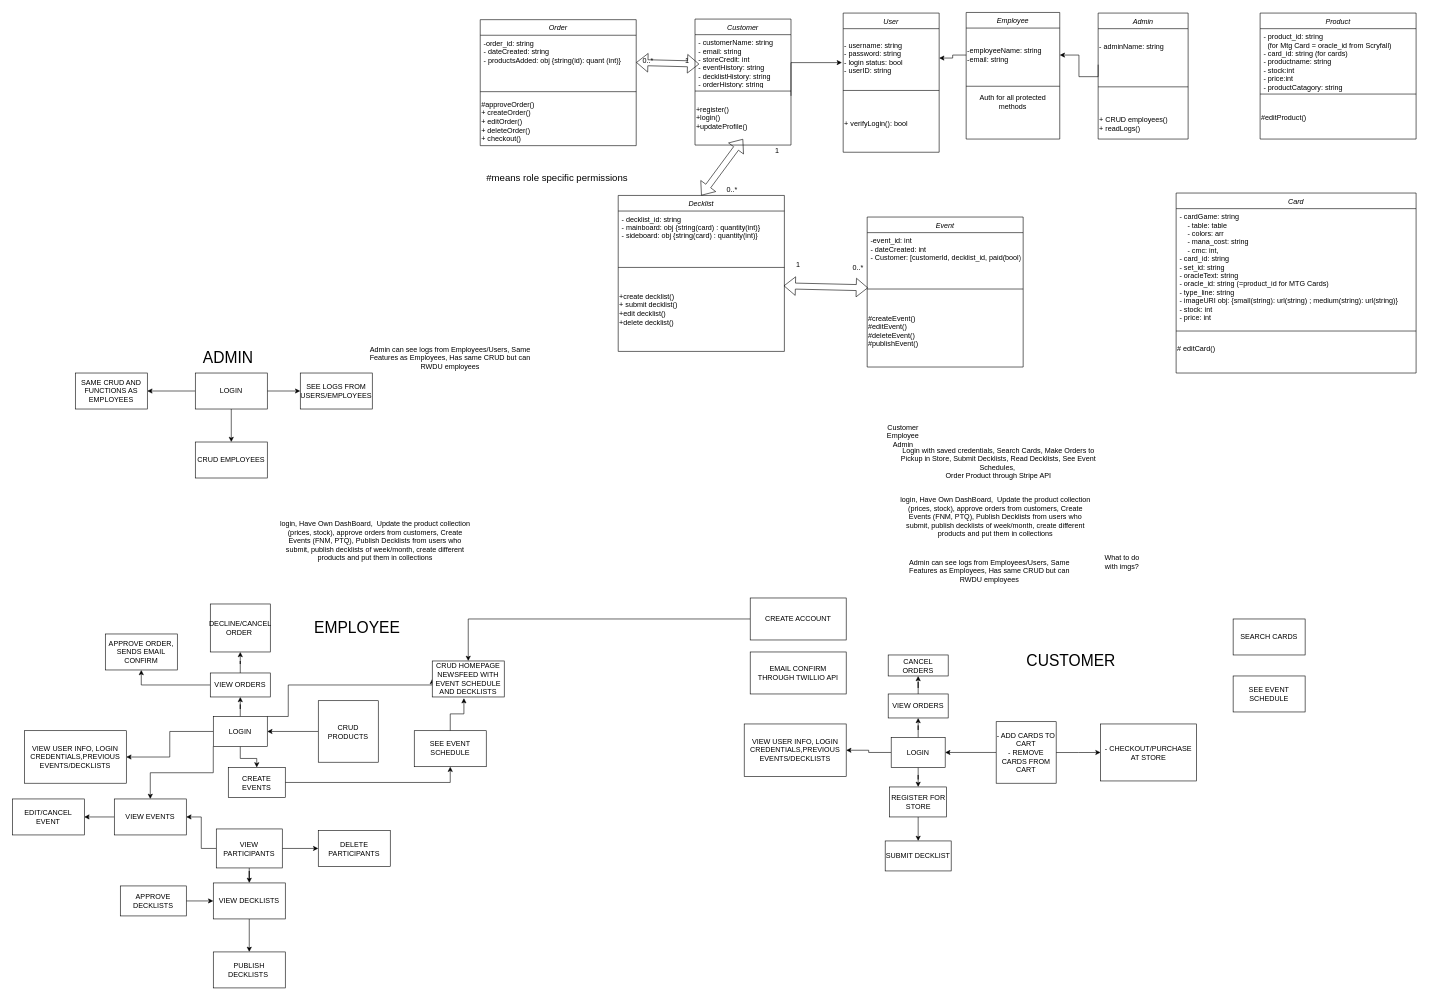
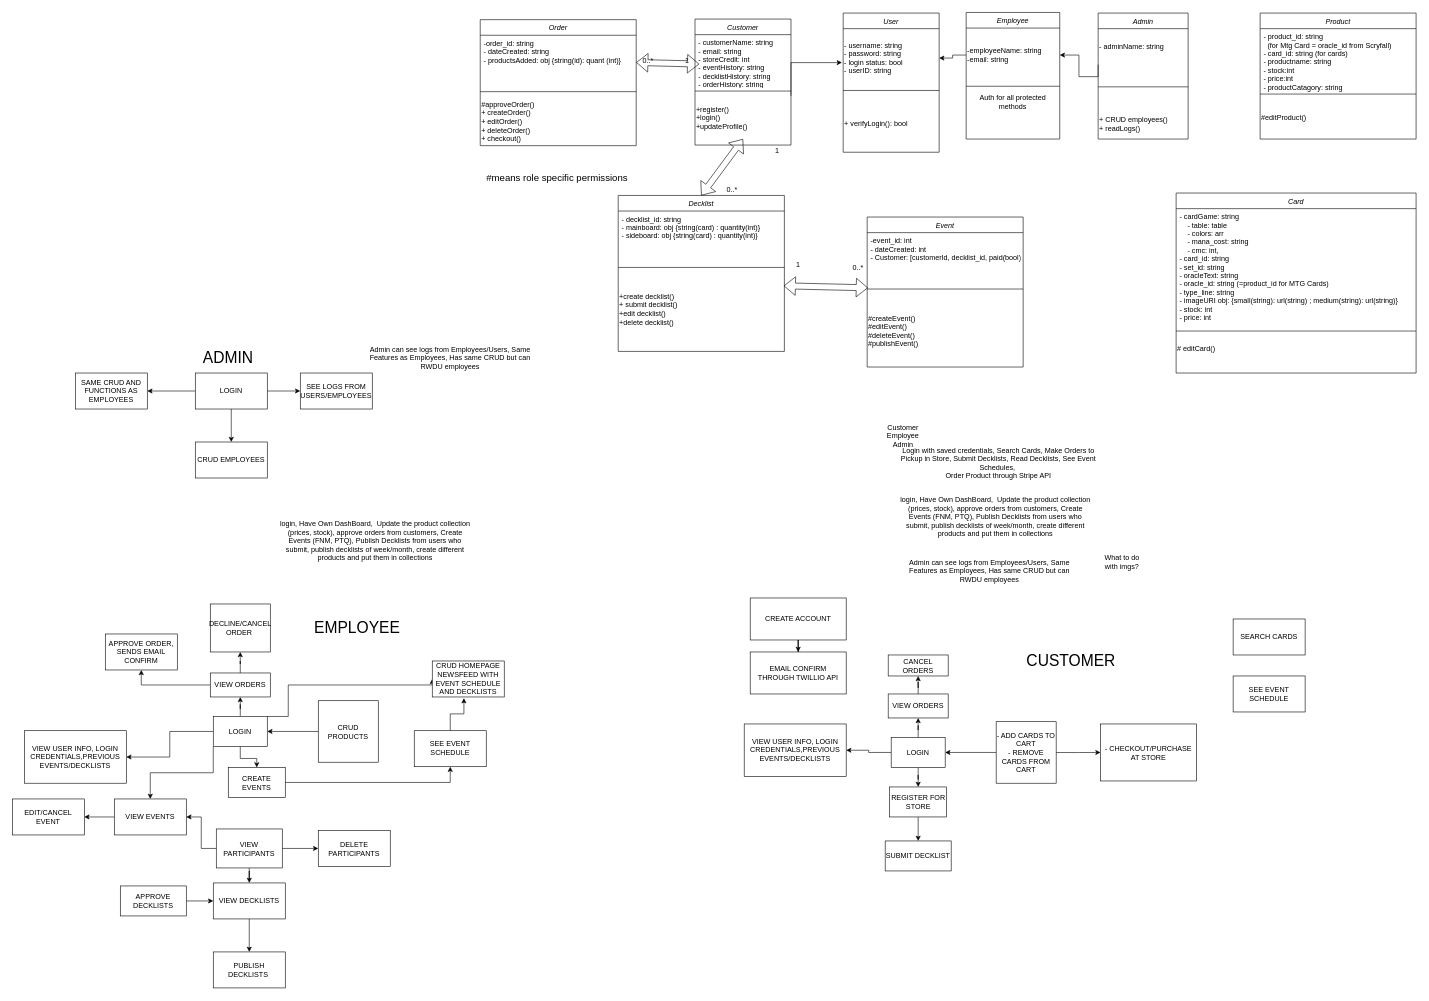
edge "CREATE ACCOUNT" -> "CRUD HOMEPAGE NEWSFEED WITH EVENT SCHEDULE AND DECKLISTS": now "CREATE ACCOUNT" -> "EMAIL CONFIRM THROUGH TWILLIO API"
